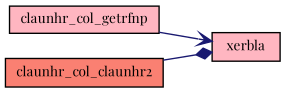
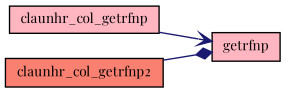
node "xerbla": label "xerbla" -> "getrfnp"
node "claunhr_col_claunhr2": label "claunhr_col_claunhr2" -> "claunhr_col_getrfnp2"
